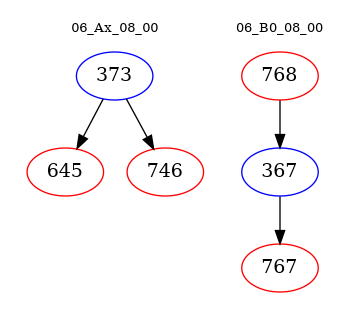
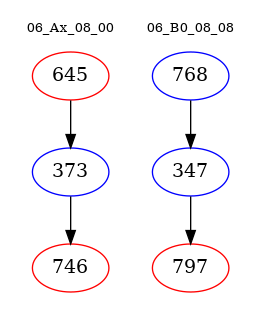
cluster "06_B0_08_00": label "06_B0_08_00" -> "06_B0_08_08"
node "768": color red -> blue
edge "373" -> "645": reversed
node "367": label "367" -> "347"
node "767": label "767" -> "797"
